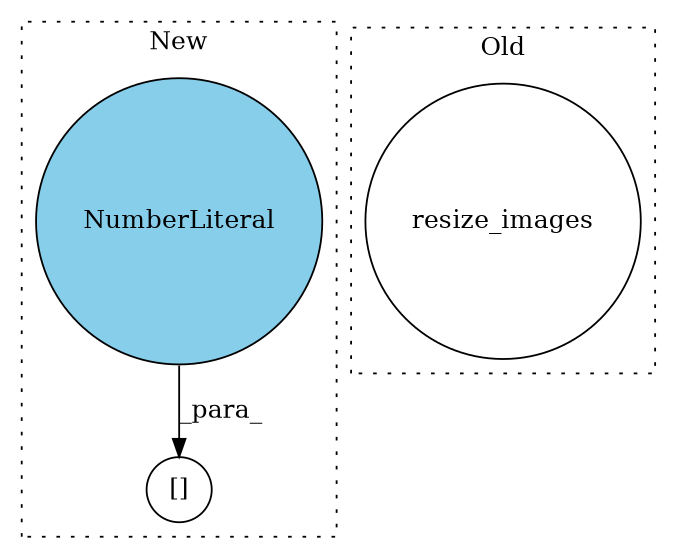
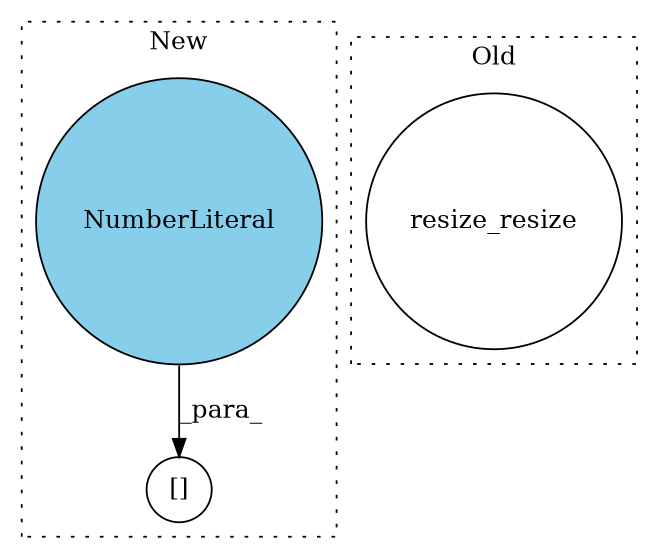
node "resize_images": label "resize_images" -> "resize_resize"
